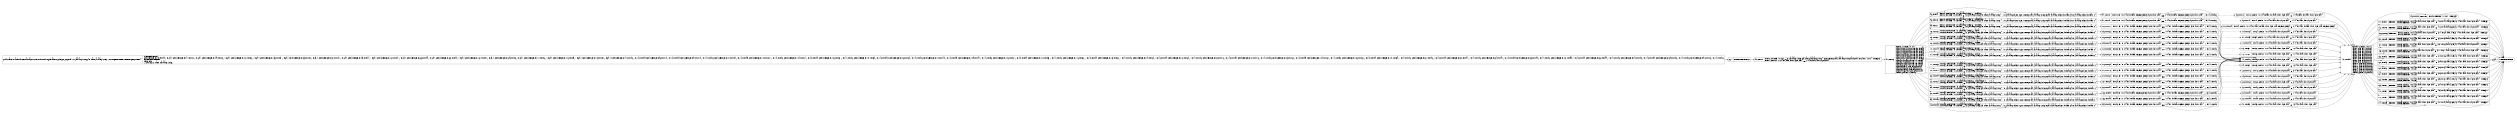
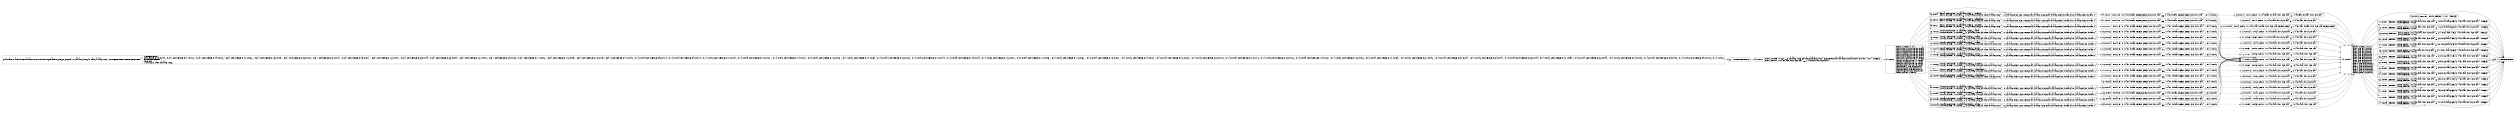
node "126: 0x0084": removed
